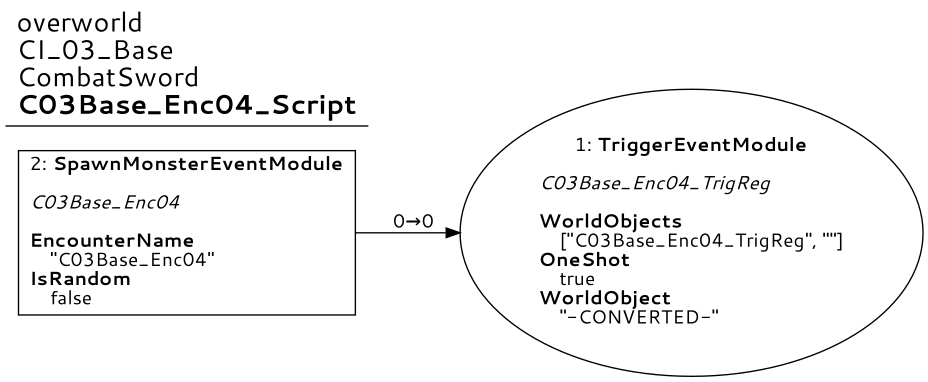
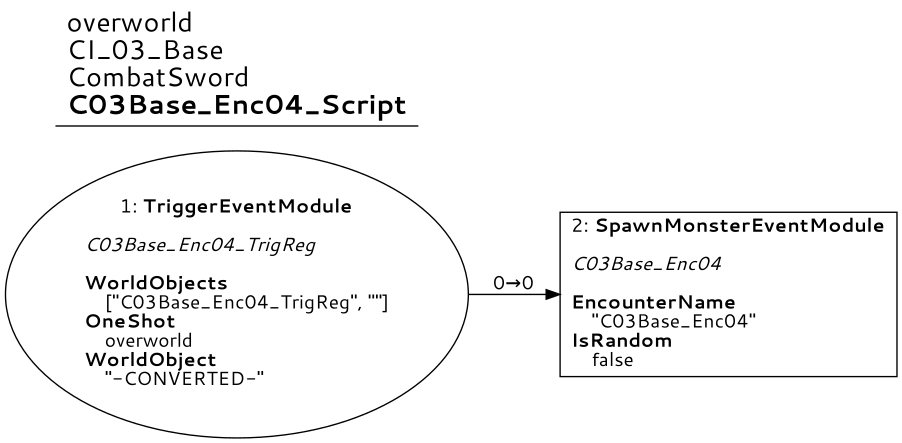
edge "2:" -> "1:": reversed
node "1:": text "true" -> "overworld"
